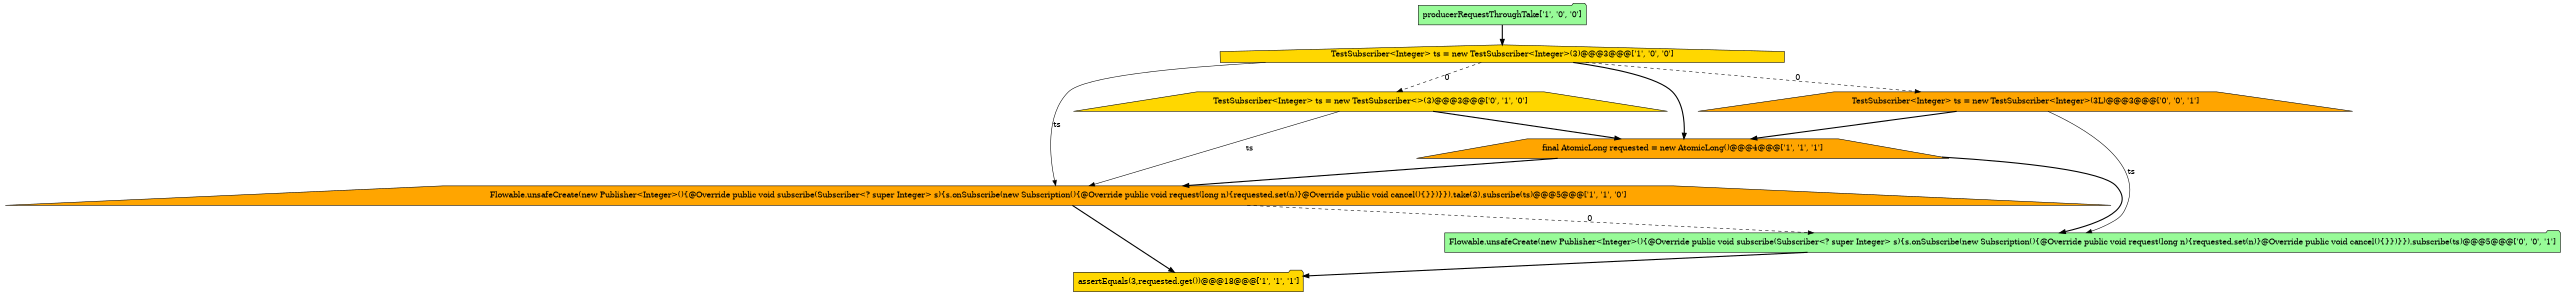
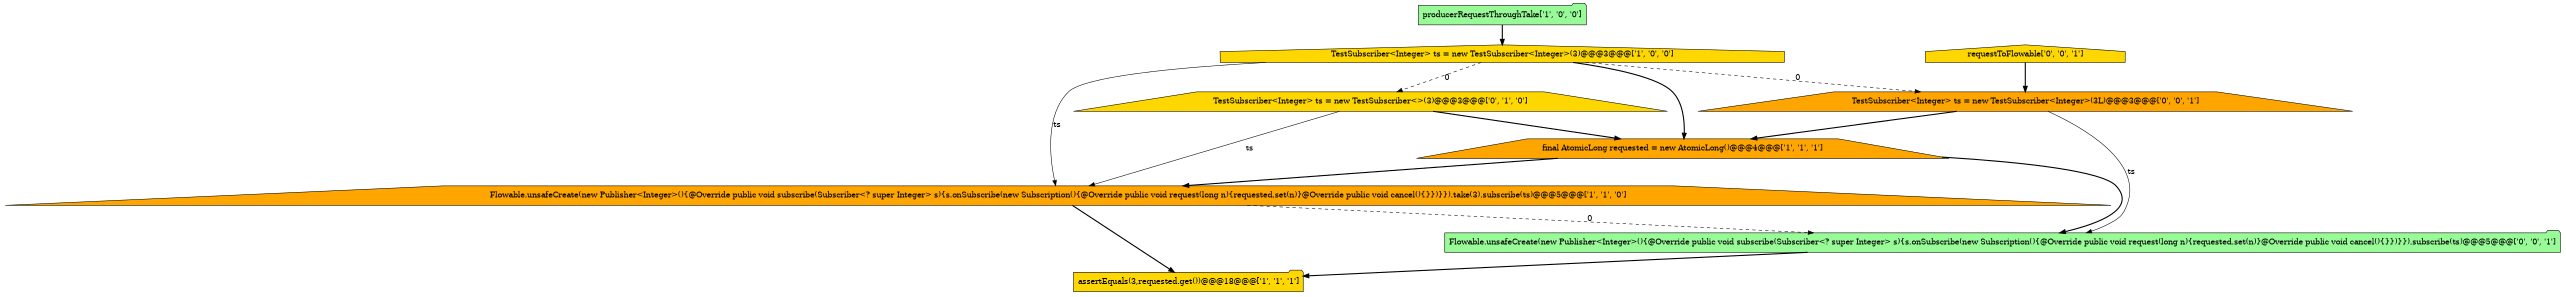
node "requestToFlowable['0', '0', '1']": added
